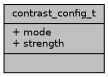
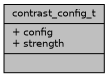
node "contrast_config_t": text "+ mode" -> "+ config"
